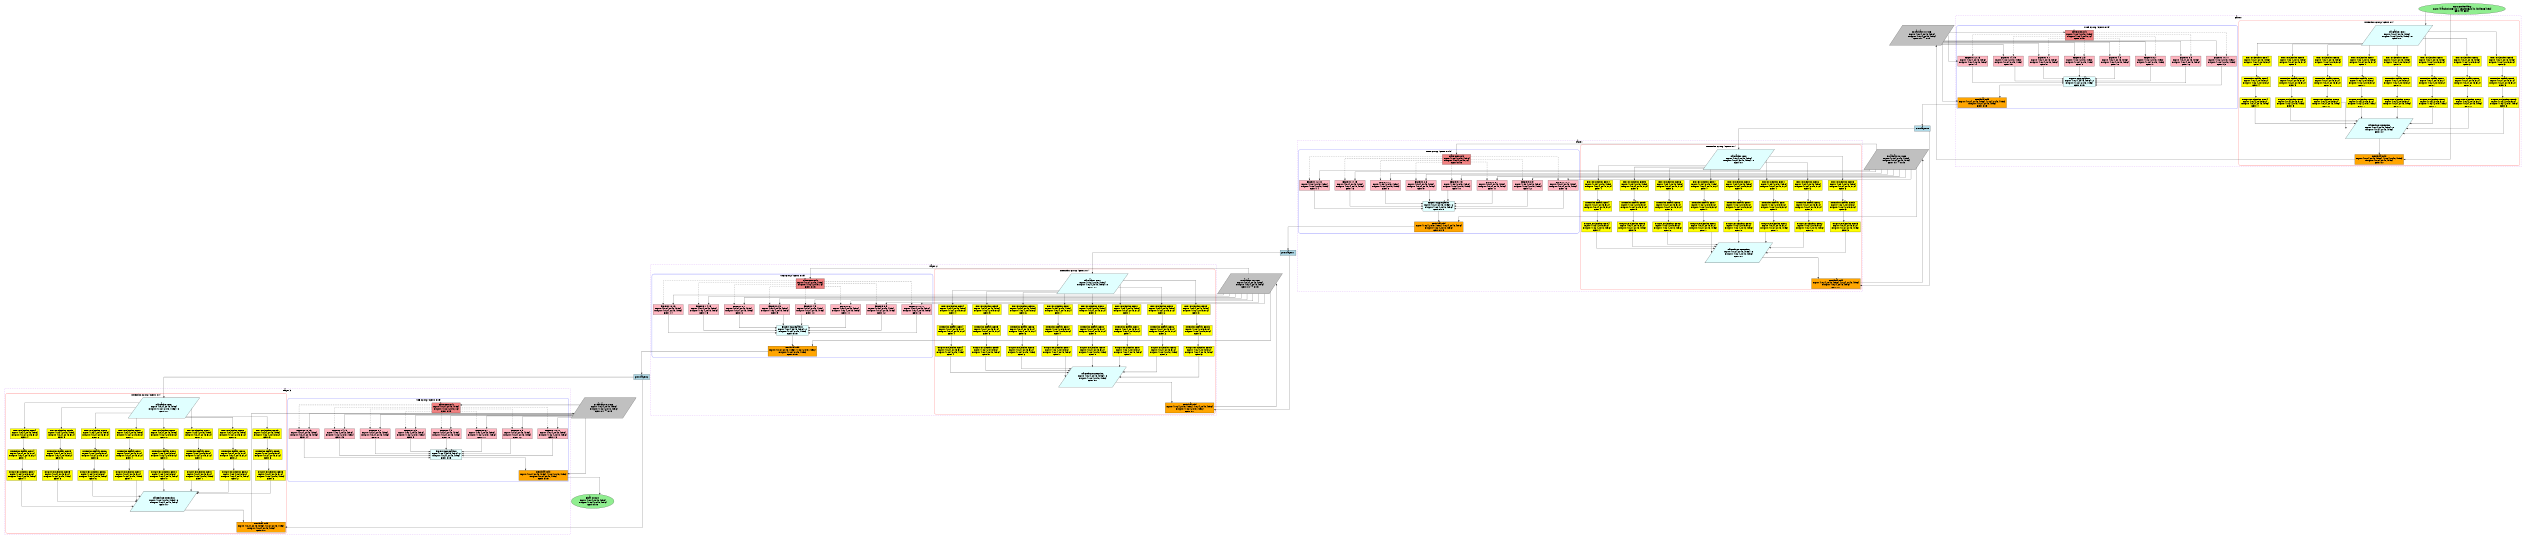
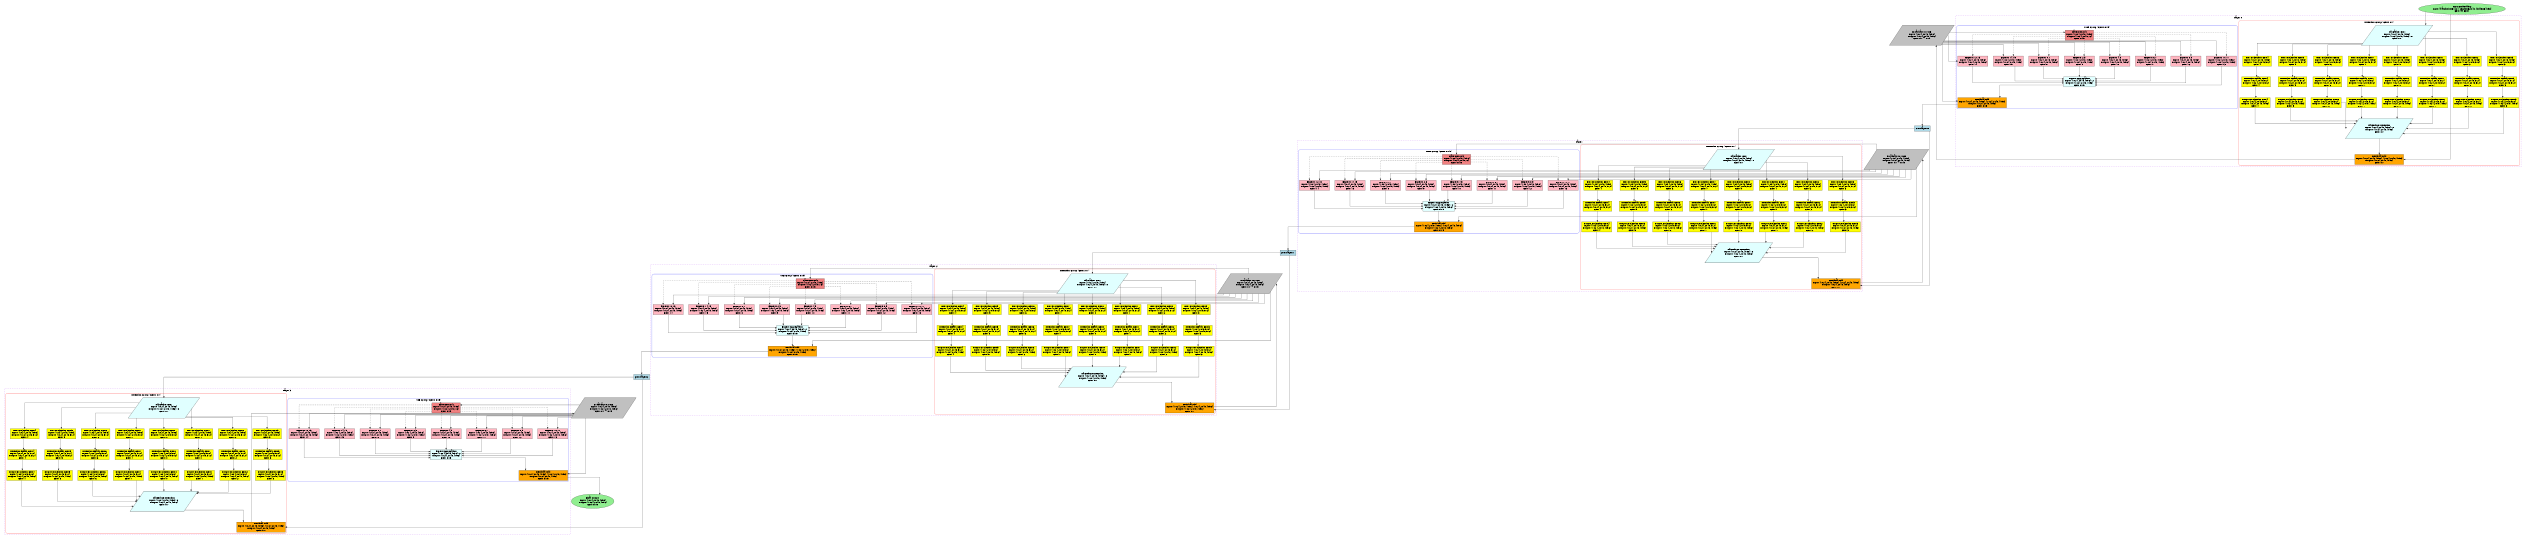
cluster "Gate 0": label "Gate 0" -> "Layer 0"
